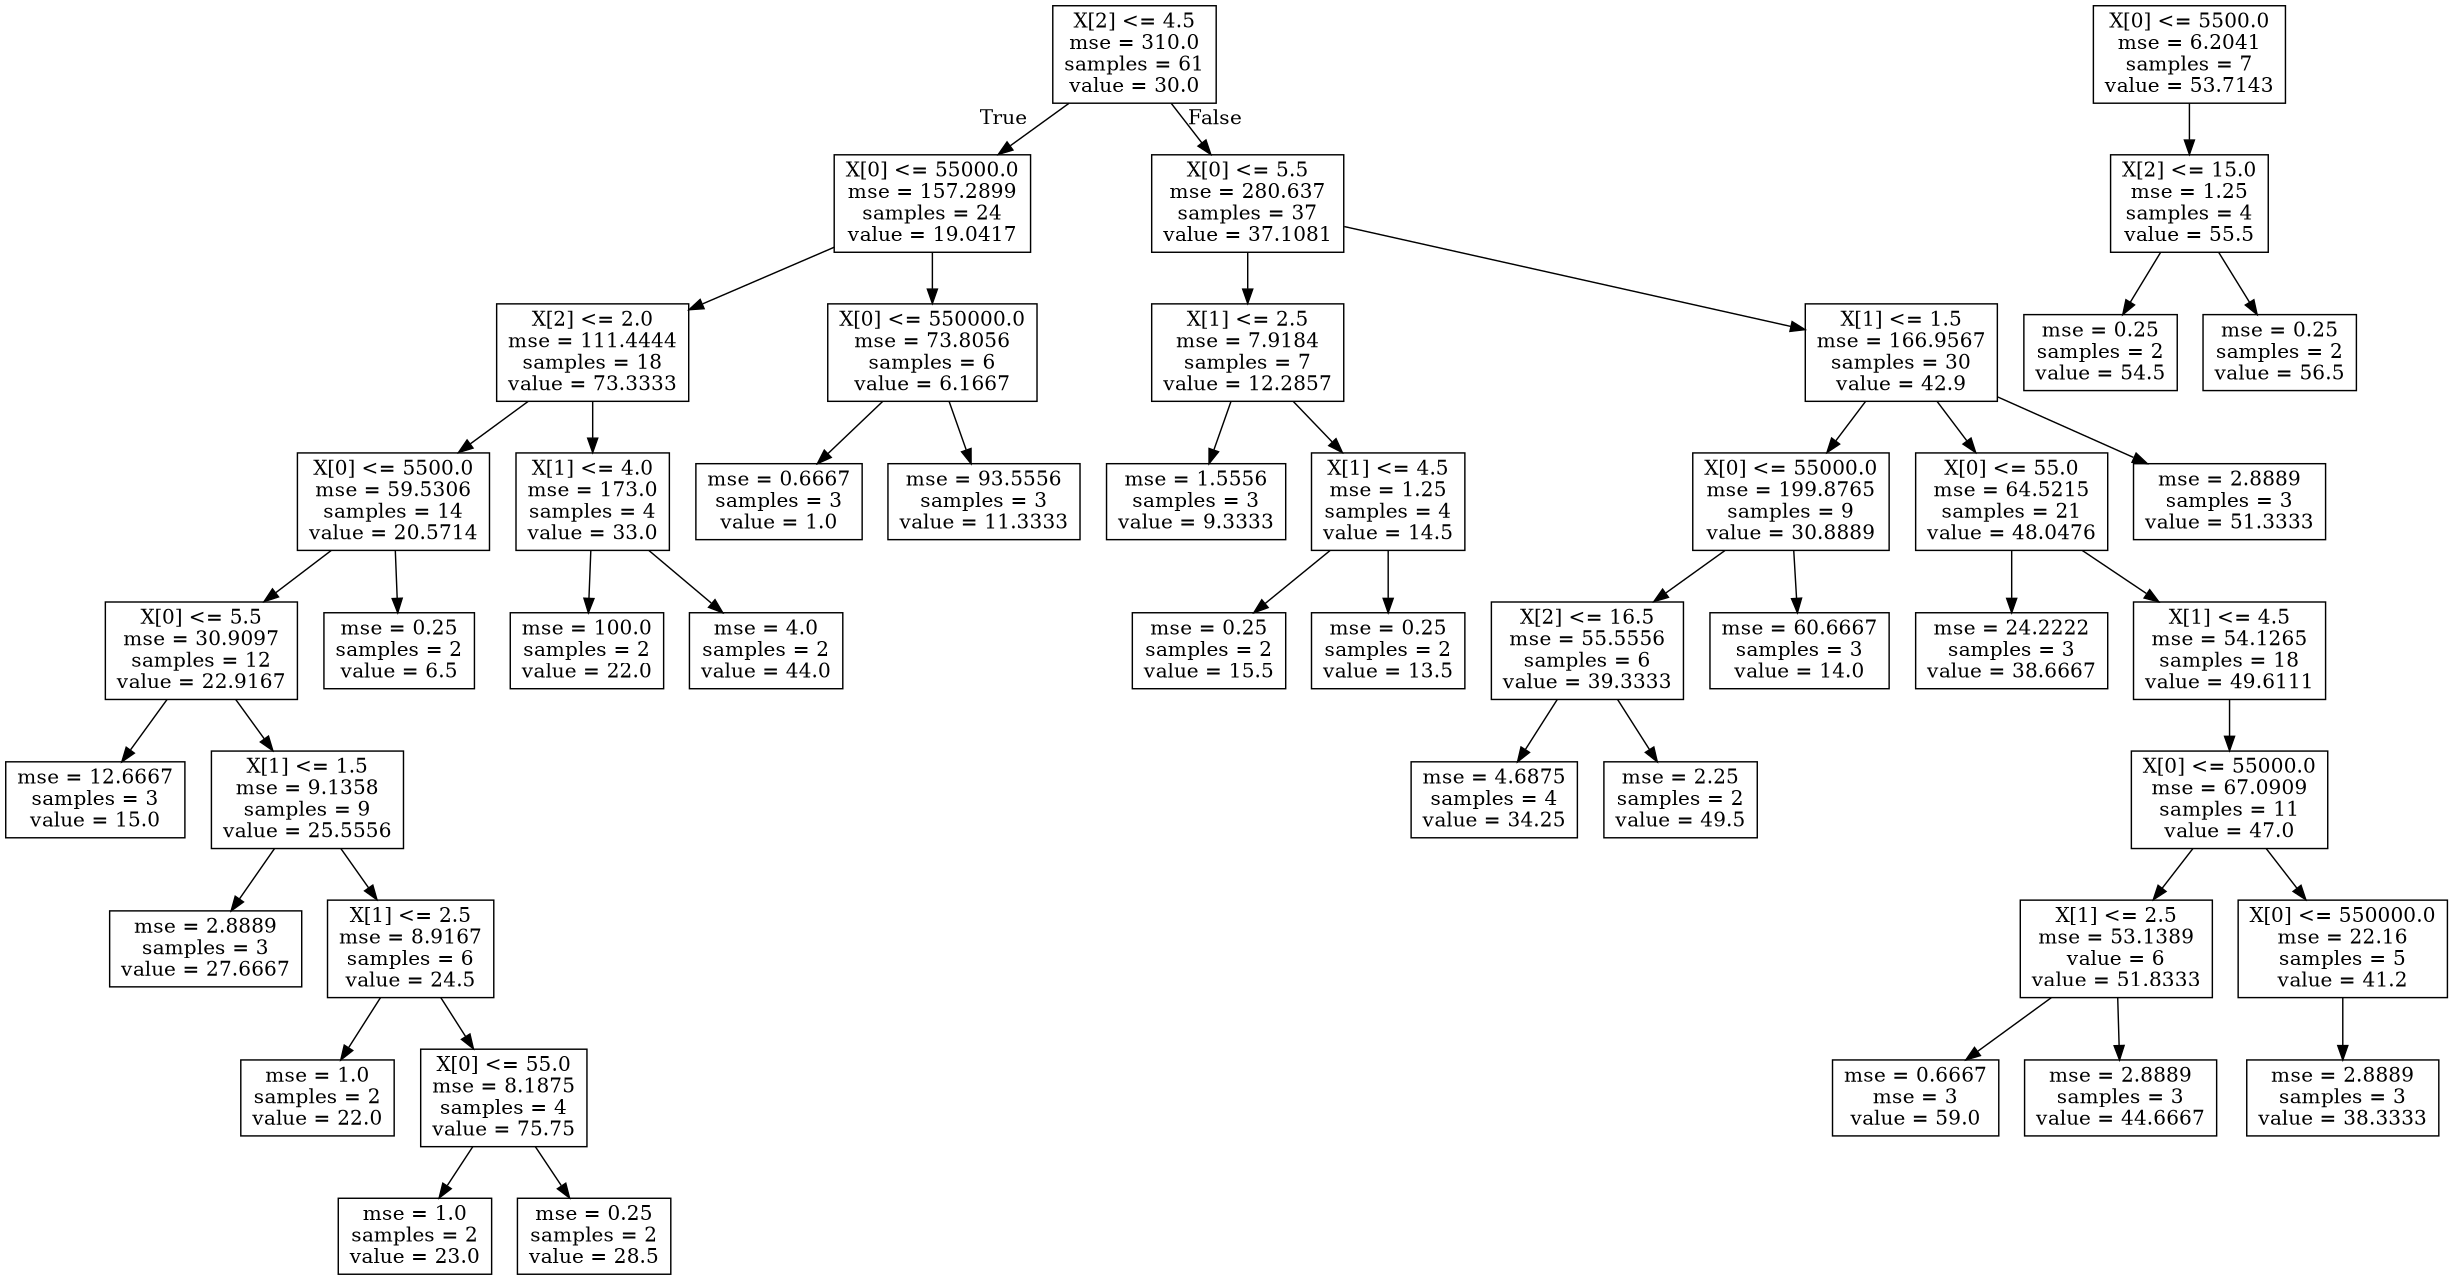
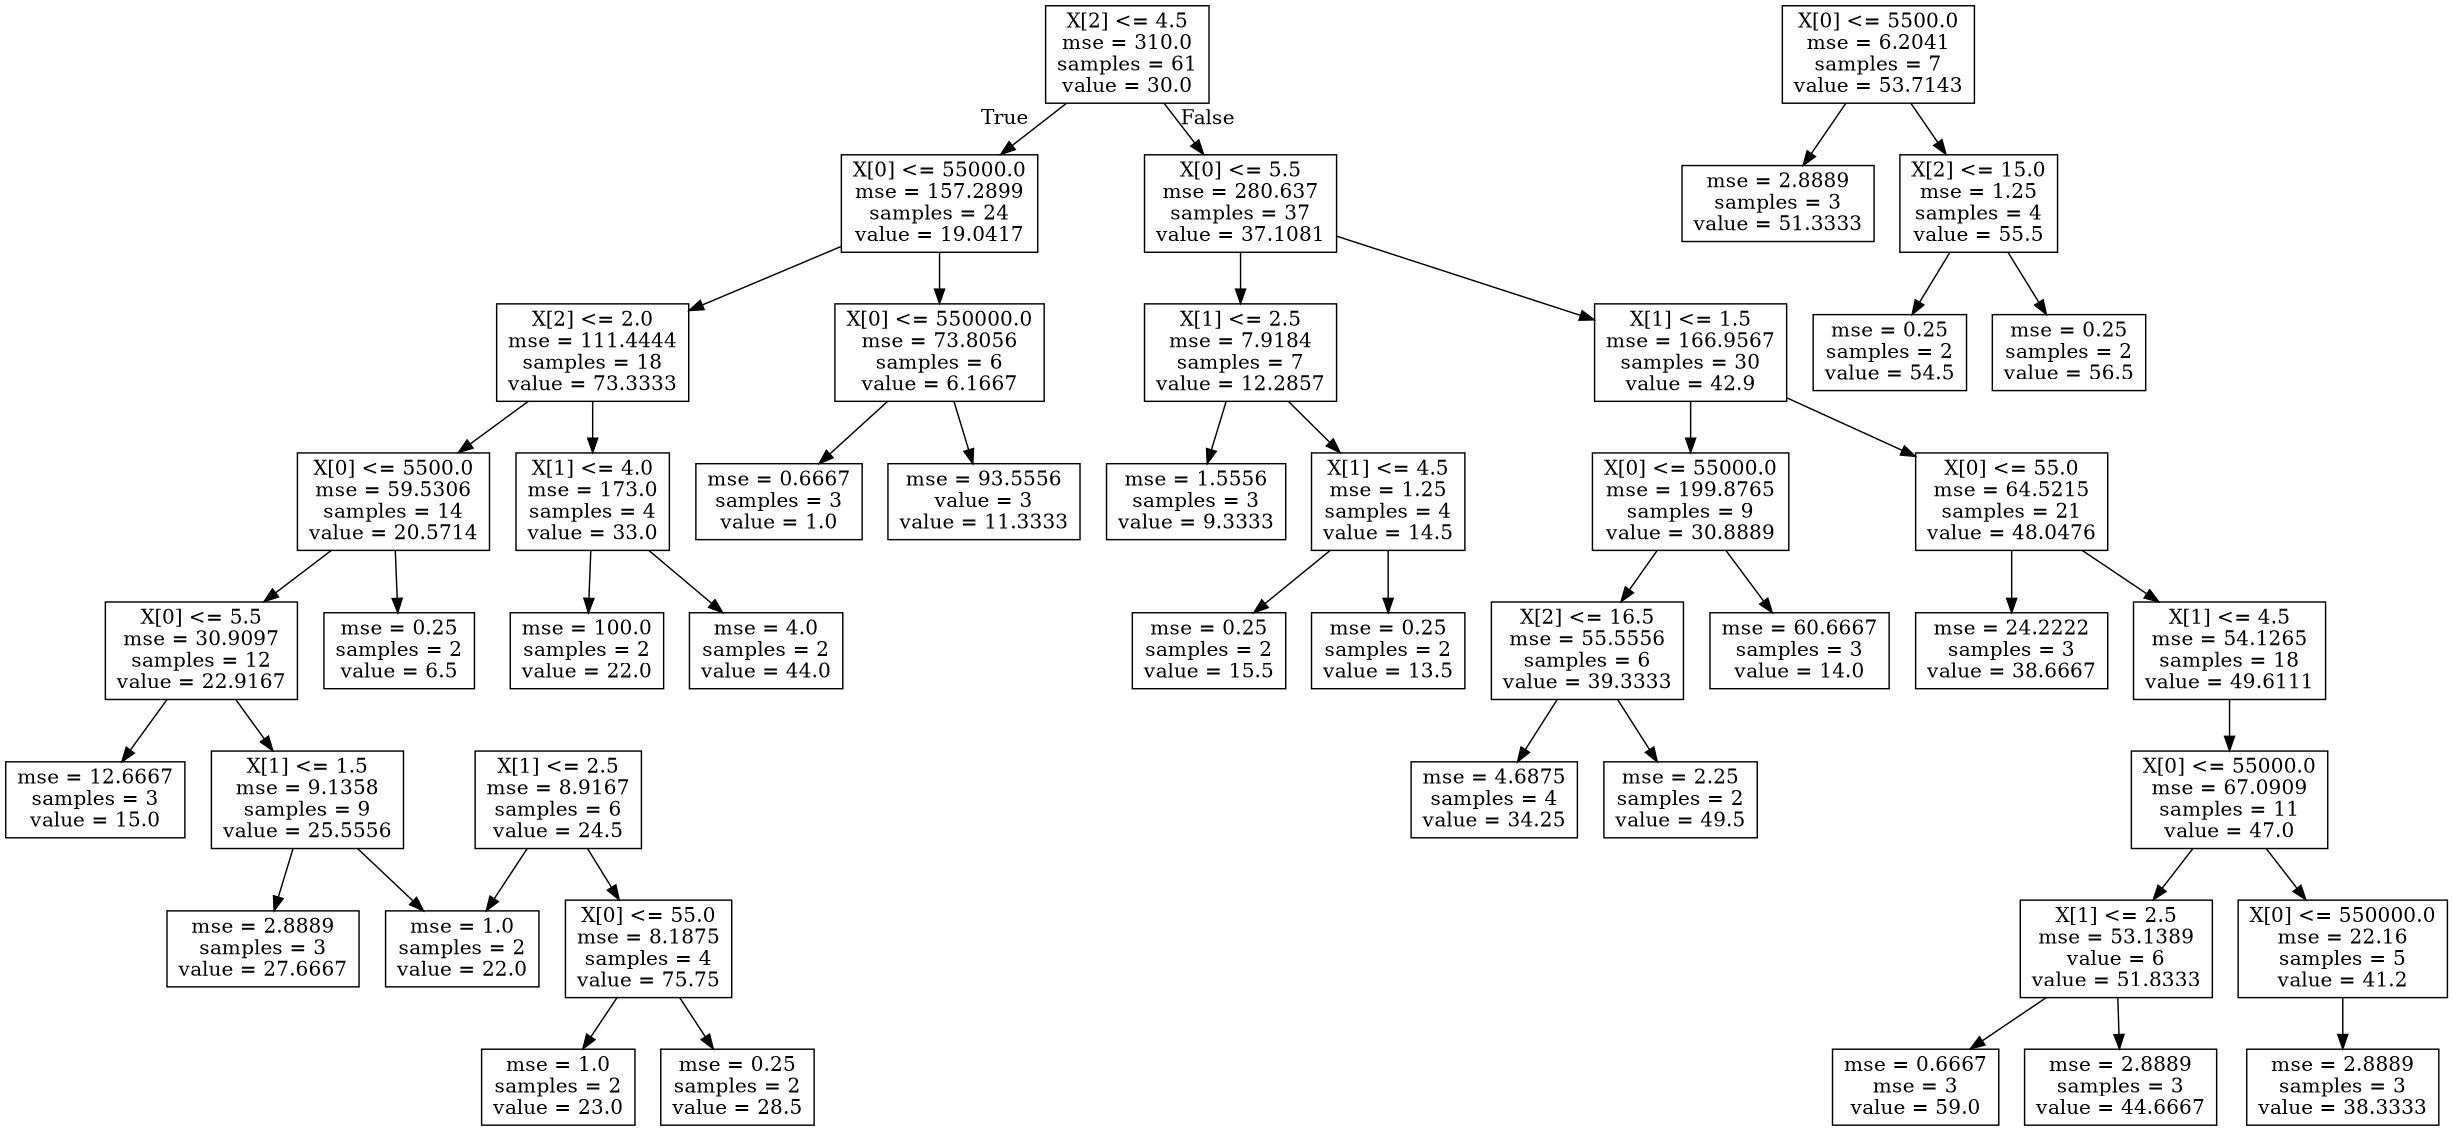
edge "X[1] <= 1.5 mse = 166.9567 samples = 30 value = 42.9" -> "mse = 2.8889 samples = 3 value = 51.3333": now "X[0] <= 5500.0 mse = 6.2041 samples = 7 value = 53.7143" -> "mse = 2.8889 samples = 3 value = 51.3333"
node "mse = 93.5556 samples = 3 value = 11.3333": label "mse = 93.5556 samples = 3 value = 11.3333" -> "mse = 93.5556 value = 3 value = 11.3333"
edge "X[1] <= 1.5 mse = 9.1358 samples = 9 value = 25.5556" -> "X[1] <= 2.5 mse = 8.9167 samples = 6 value = 24.5": now "X[1] <= 1.5 mse = 9.1358 samples = 9 value = 25.5556" -> "mse = 1.0 samples = 2 value = 22.0"
